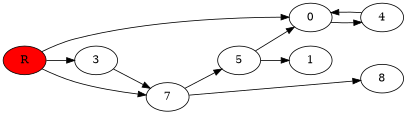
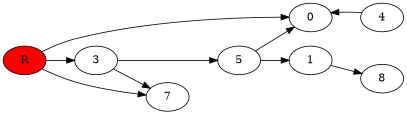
edge "0" -> "4": removed
edge "7" -> "5": now "3" -> "5"
edge "7" -> "8": now "1" -> "8"
